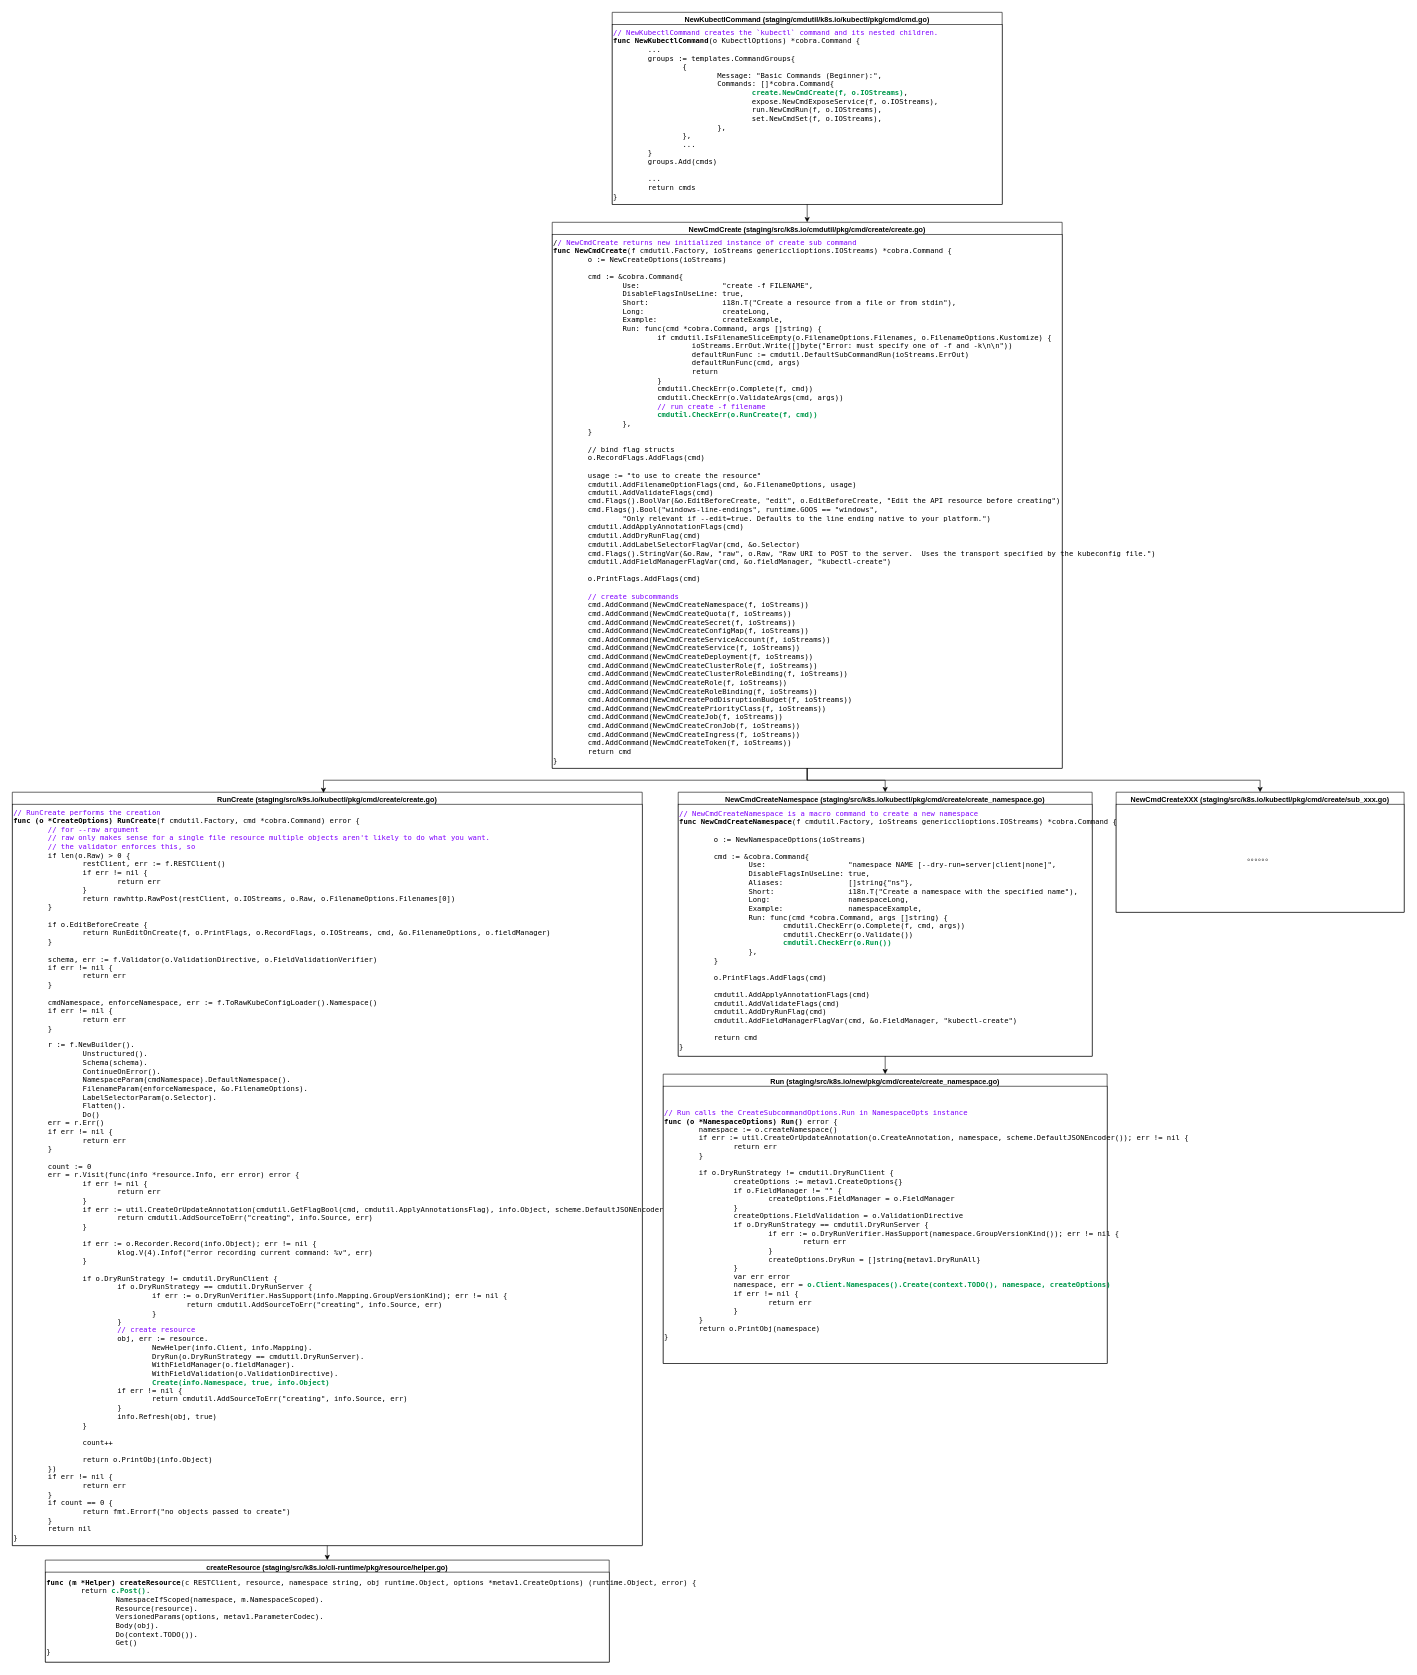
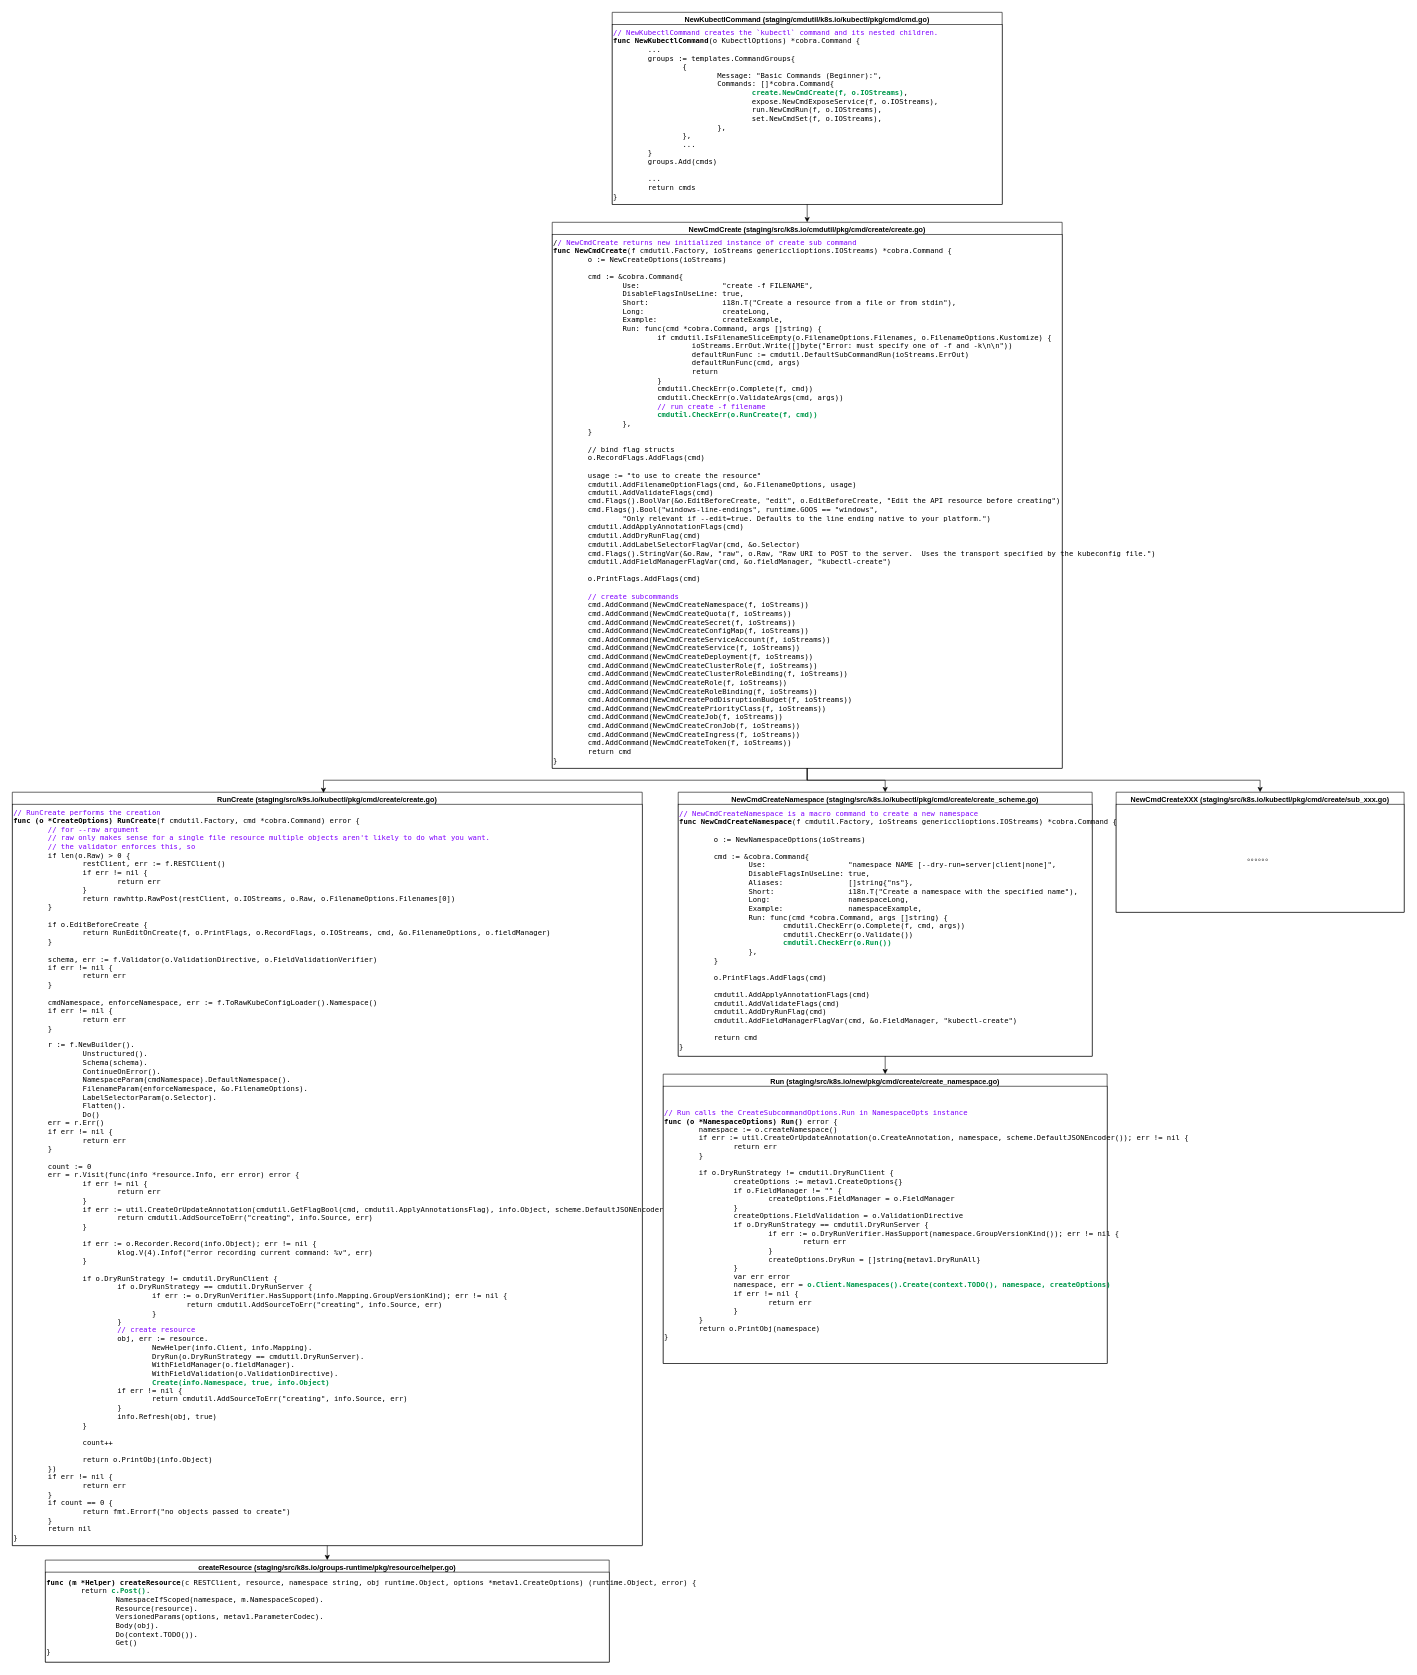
node "NewCmdCreateNamespace (staging/src/k8s.io/kubectl/pkg/cmd/create/create_namespace.go)": label "NewCmdCreateNamespace (staging/src/k8s.io/kubectl/pkg/cmd/create/create_namespace.go)" -> "NewCmdCreateNamespace (staging/src/k8s.io/kubectl/pkg/cmd/create/create_scheme.go)"
node "createResource (staging/src/k8s.io/cli-runtime/pkg/resource/helper.go)": label "createResource (staging/src/k8s.io/cli-runtime/pkg/resource/helper.go)" -> "createResource (staging/src/k8s.io/groups-runtime/pkg/resource/helper.go)"
